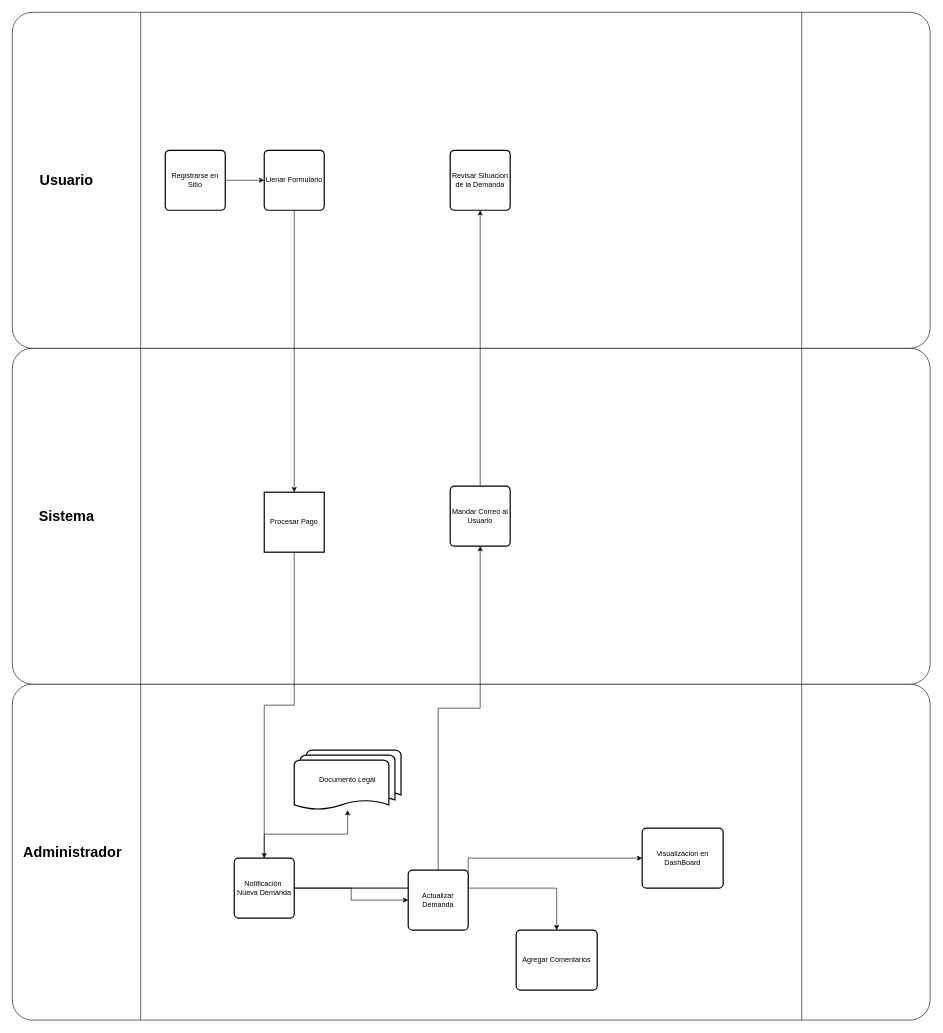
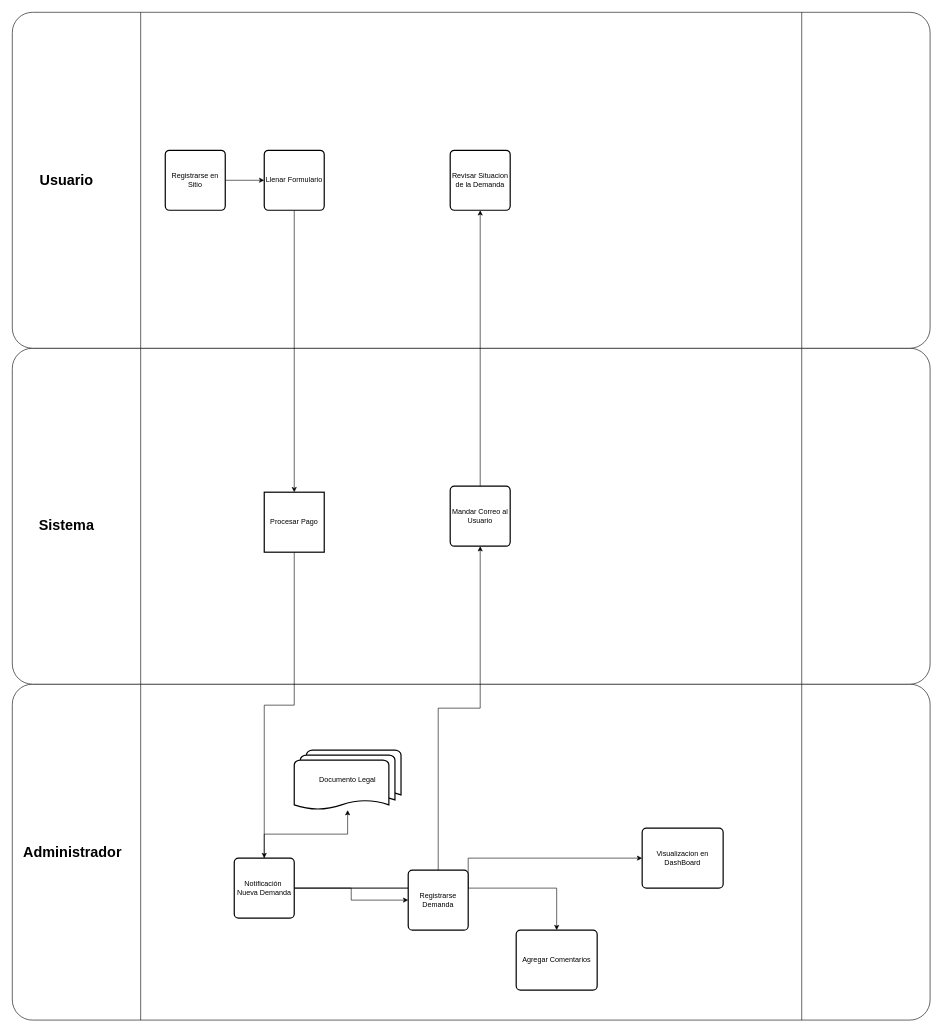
node "Sistema": moved (66, 516) -> (66, 525)
node "Actualizar Demanda": label "Actualizar Demanda" -> "Registrarse Demanda"
